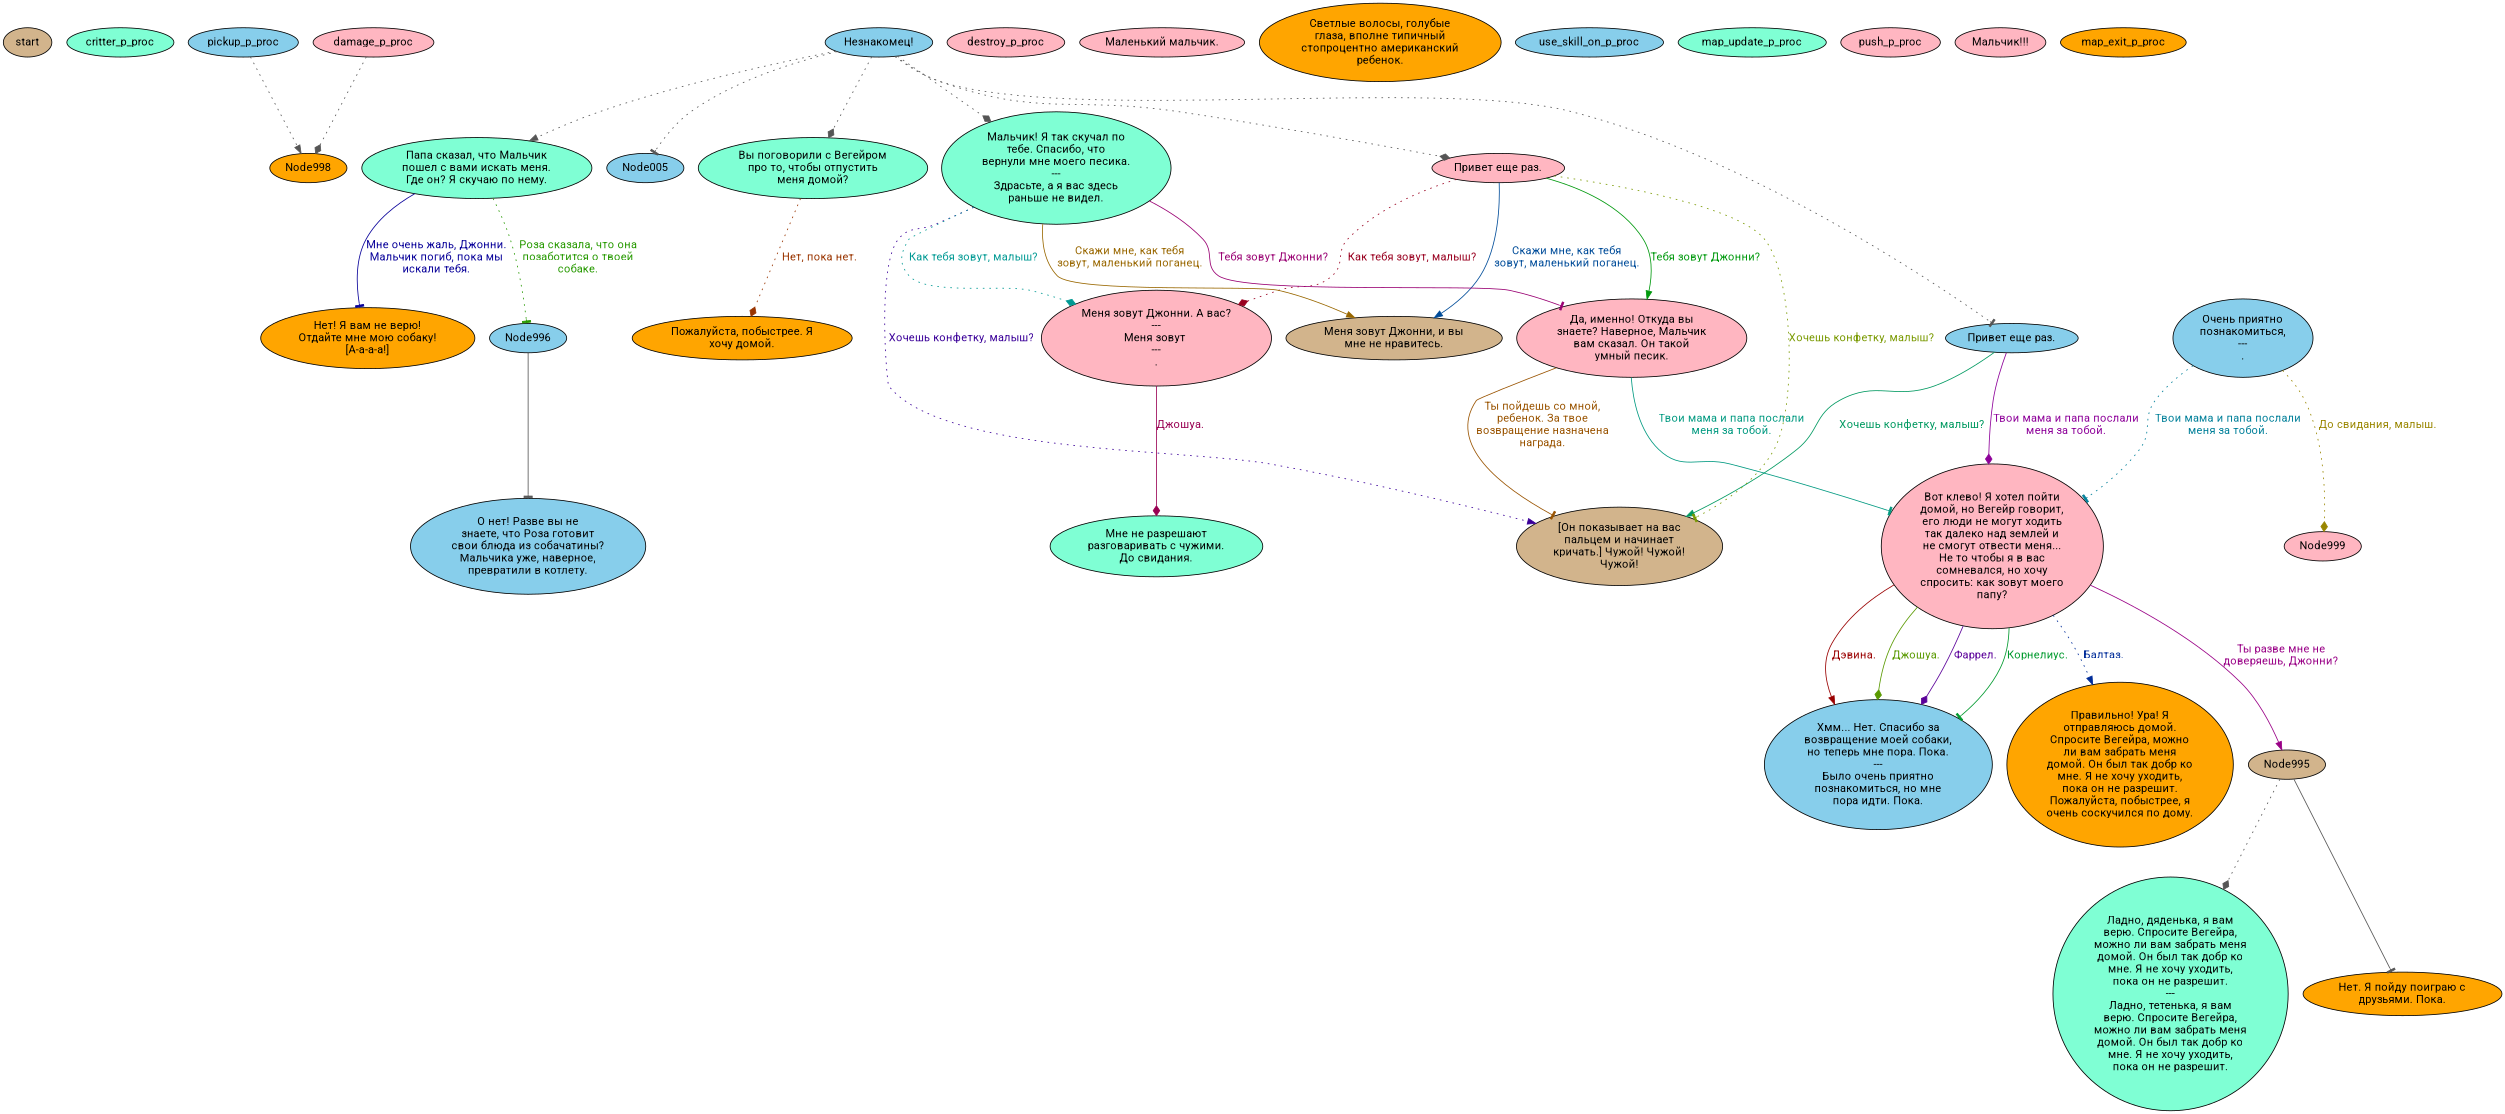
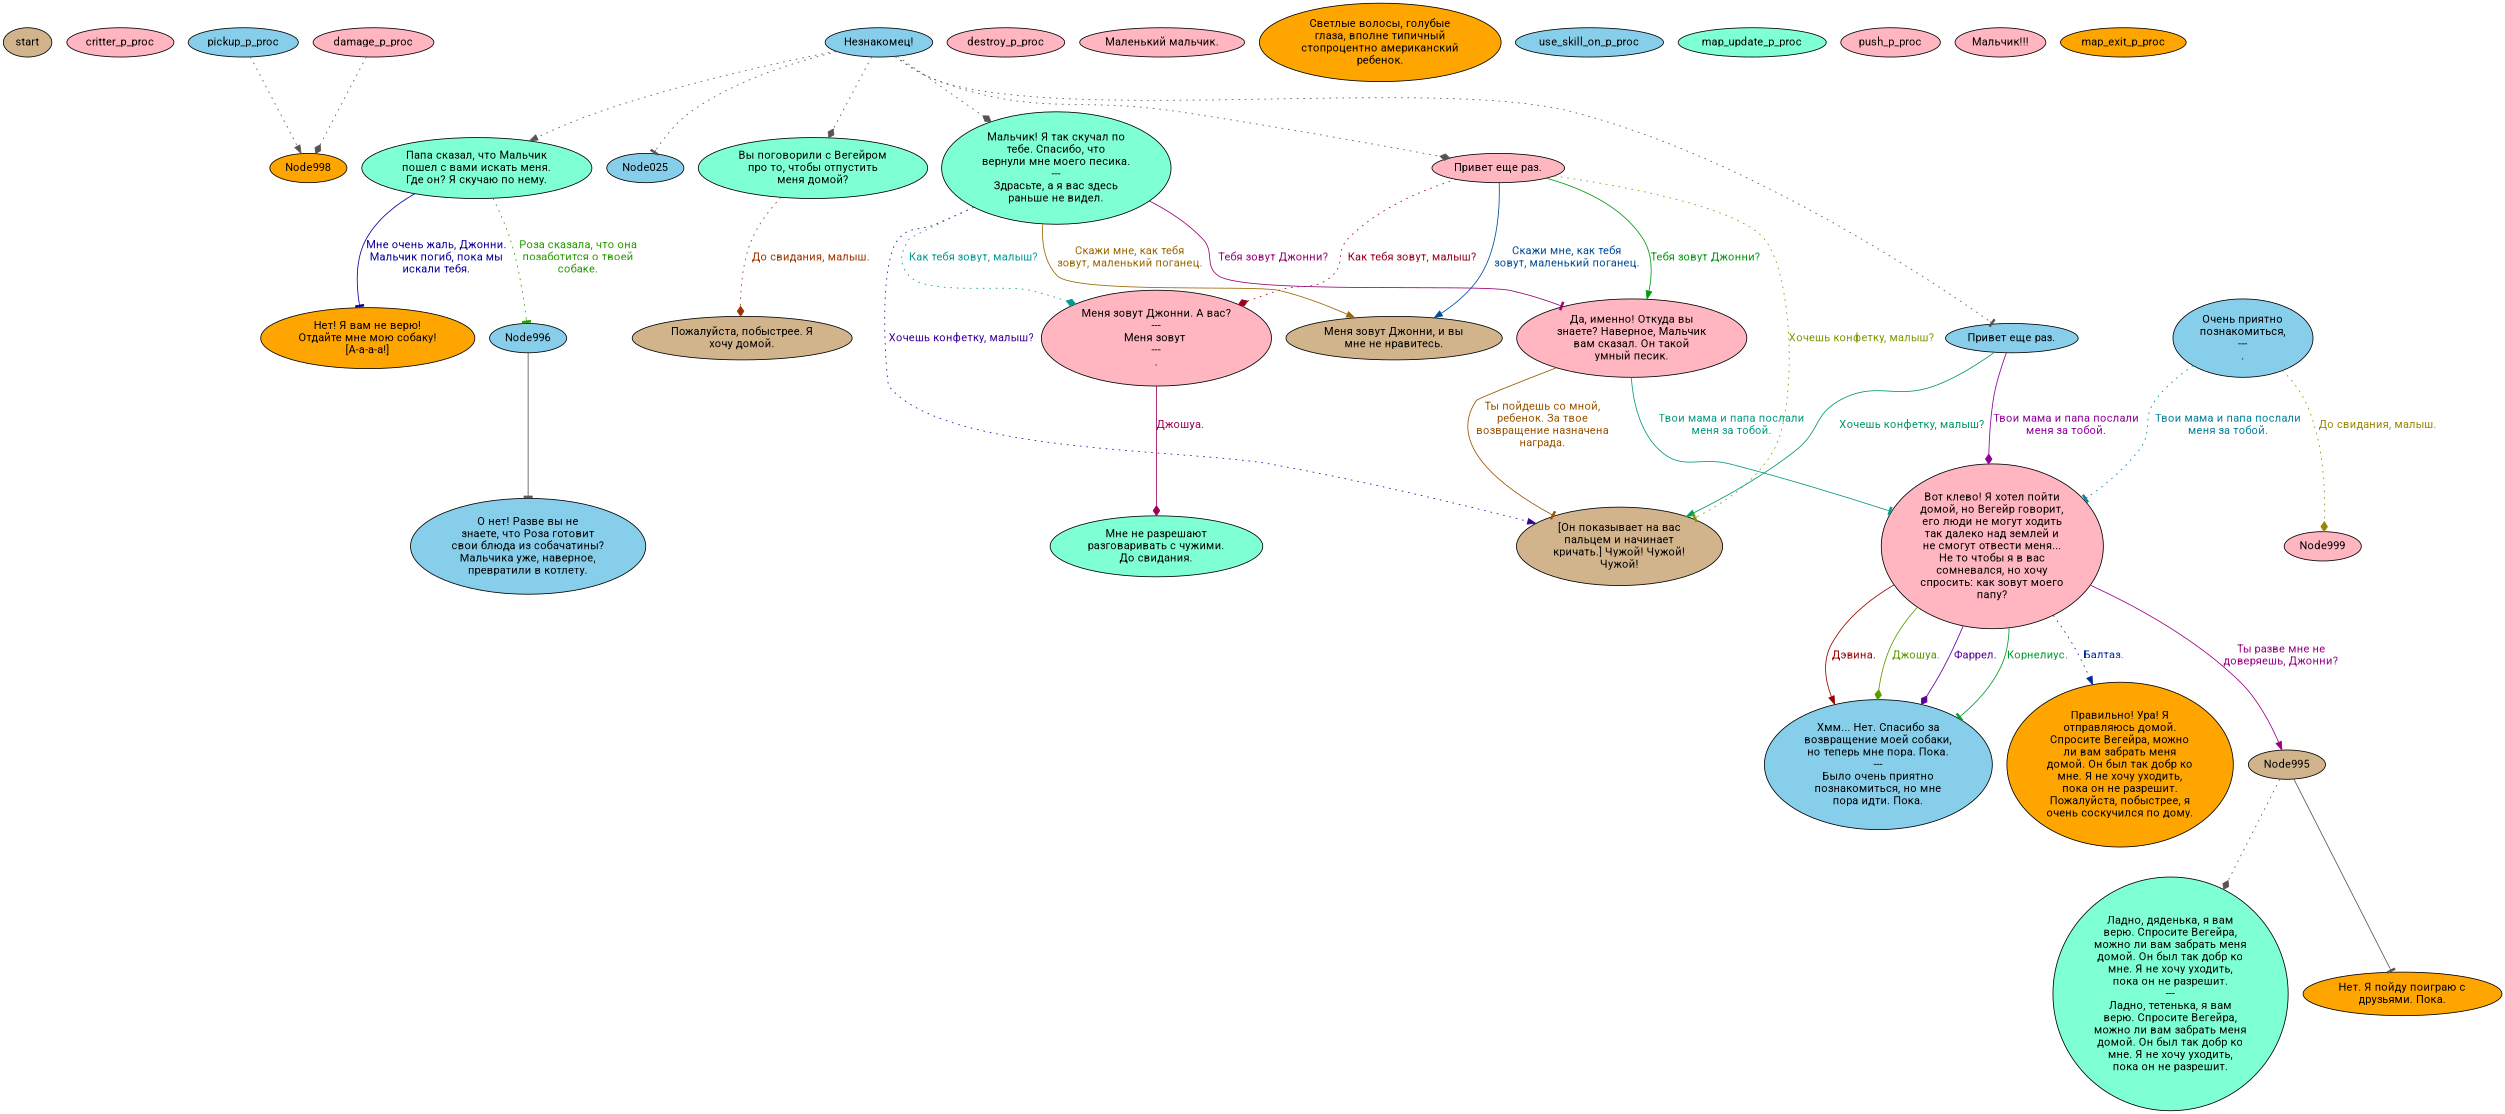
node "critter_p_proc": fillcolor aquamarine -> lightpink
node "Node005": label "Node005" -> "Node025"
edge "Вы поговорили с Вегейром про то, чтобы отпустить меня домой?" -> "Пожалуйста, побыстрее. Я хочу домой.": label "Нет, пока нет." -> "До свидания, малыш."
node "Пожалуйста, побыстрее. Я хочу домой.": fillcolor orange -> tan
